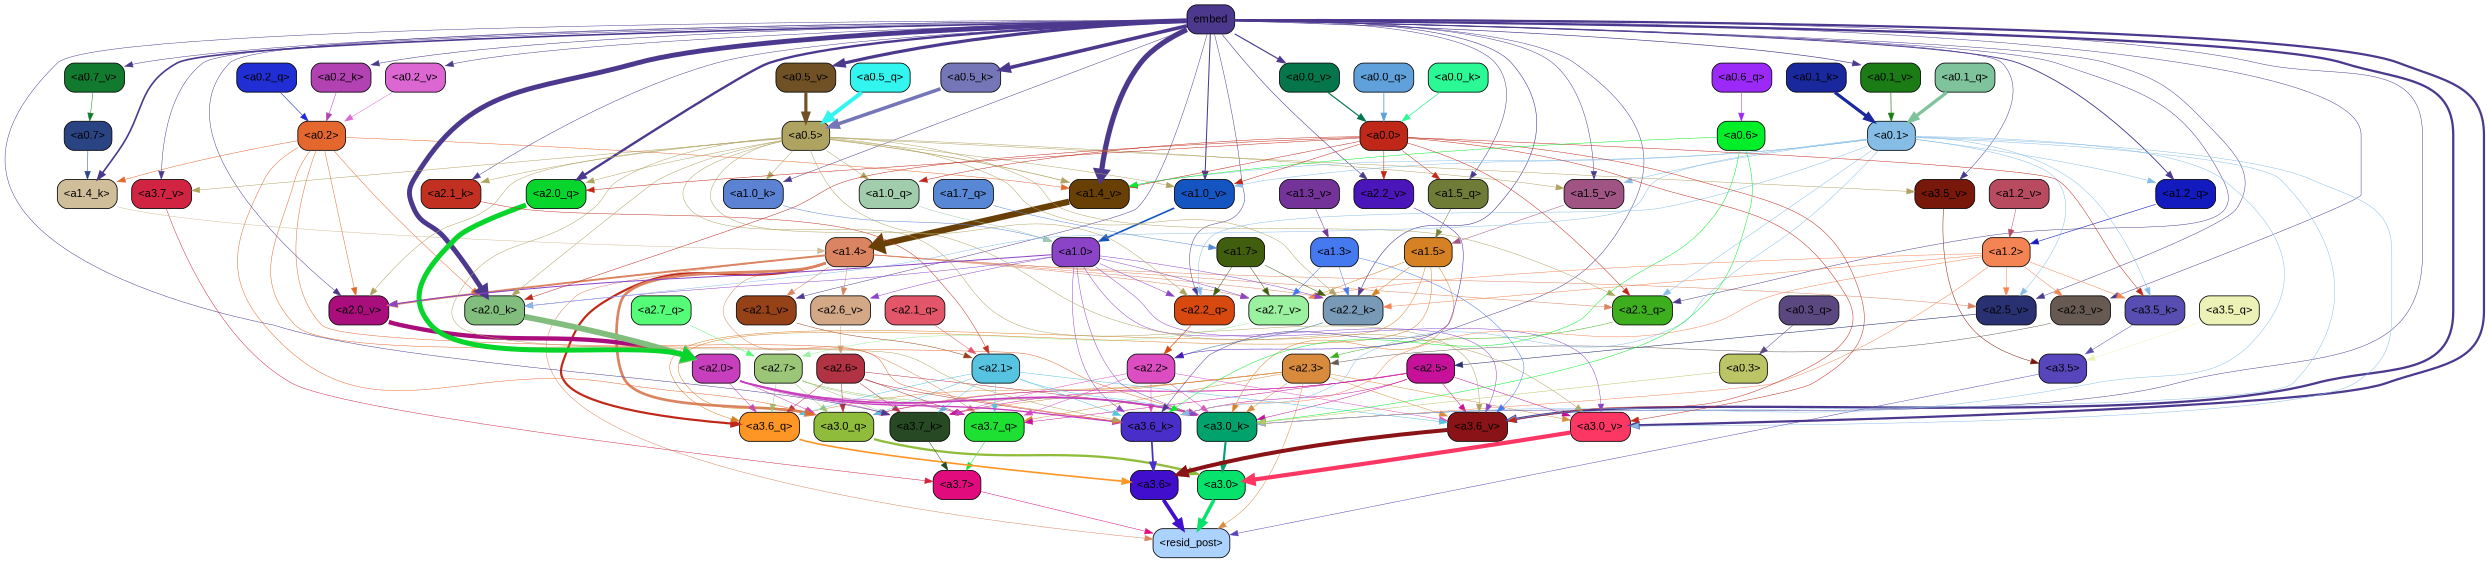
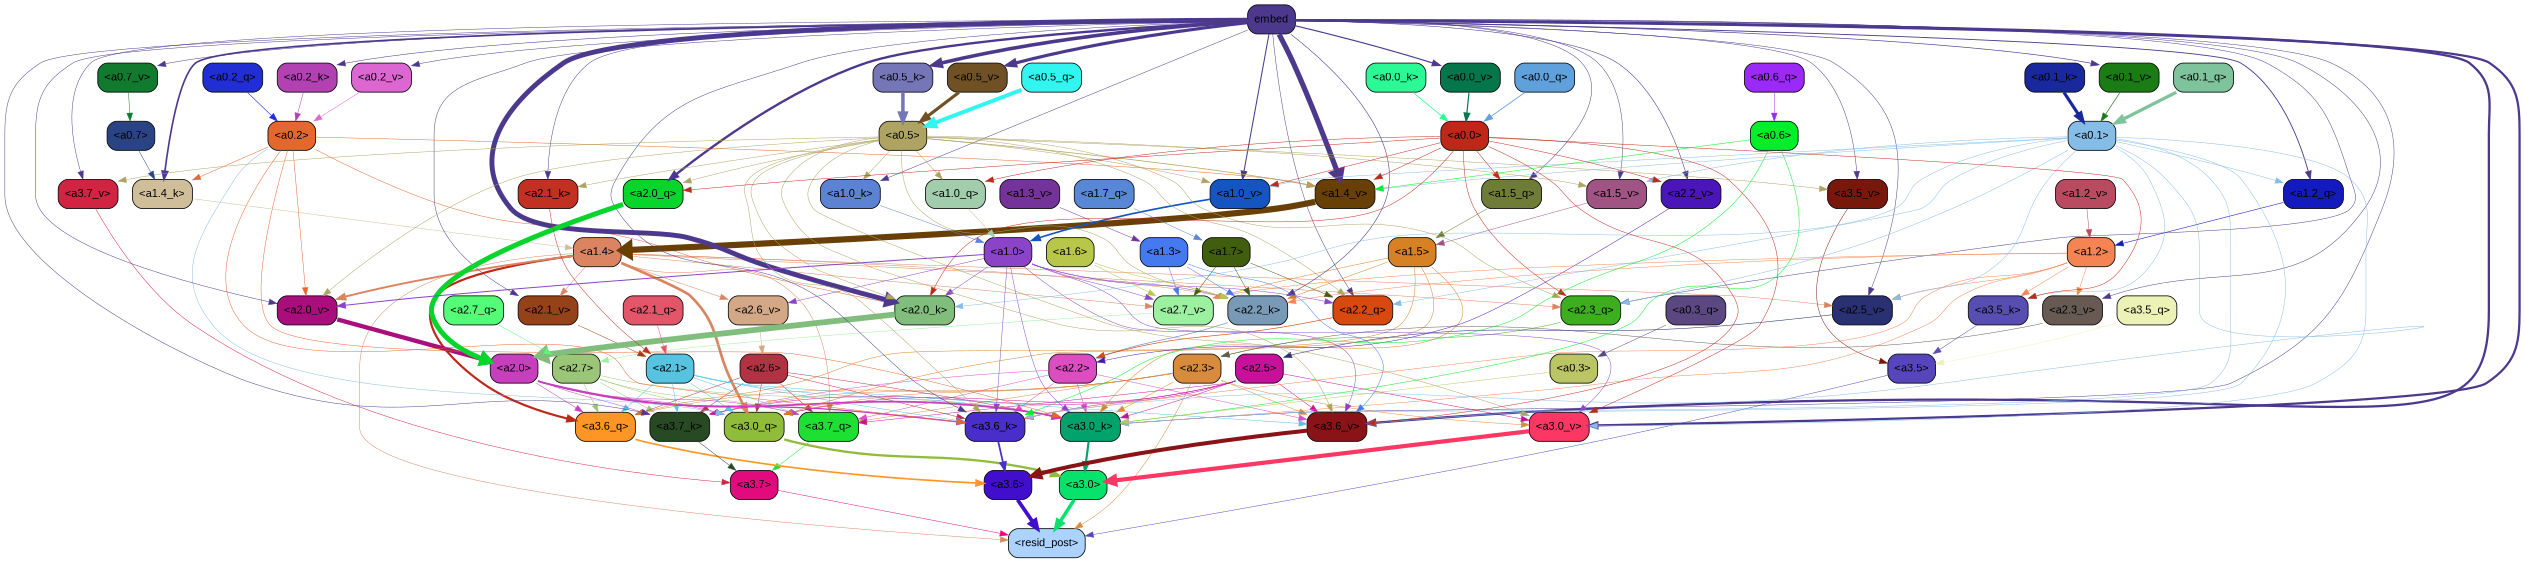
node "<a1.6>": added
edge "<a0.2>" -> "<a3.0_q>": color #e4672e -> #86bde7
